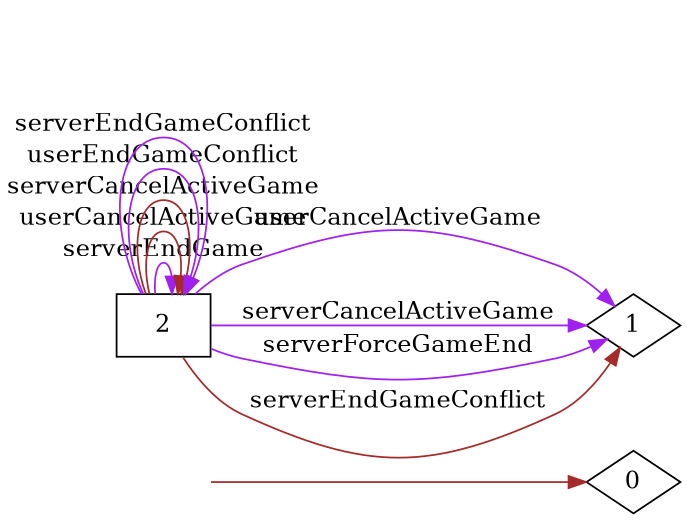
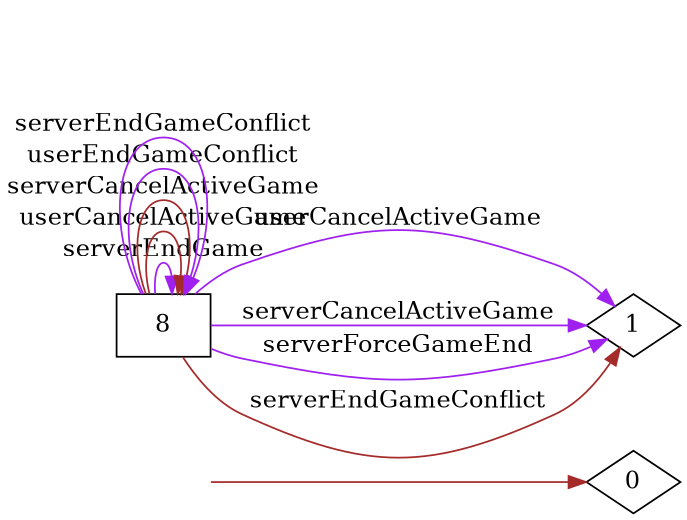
node "2": label "2" -> "8"
